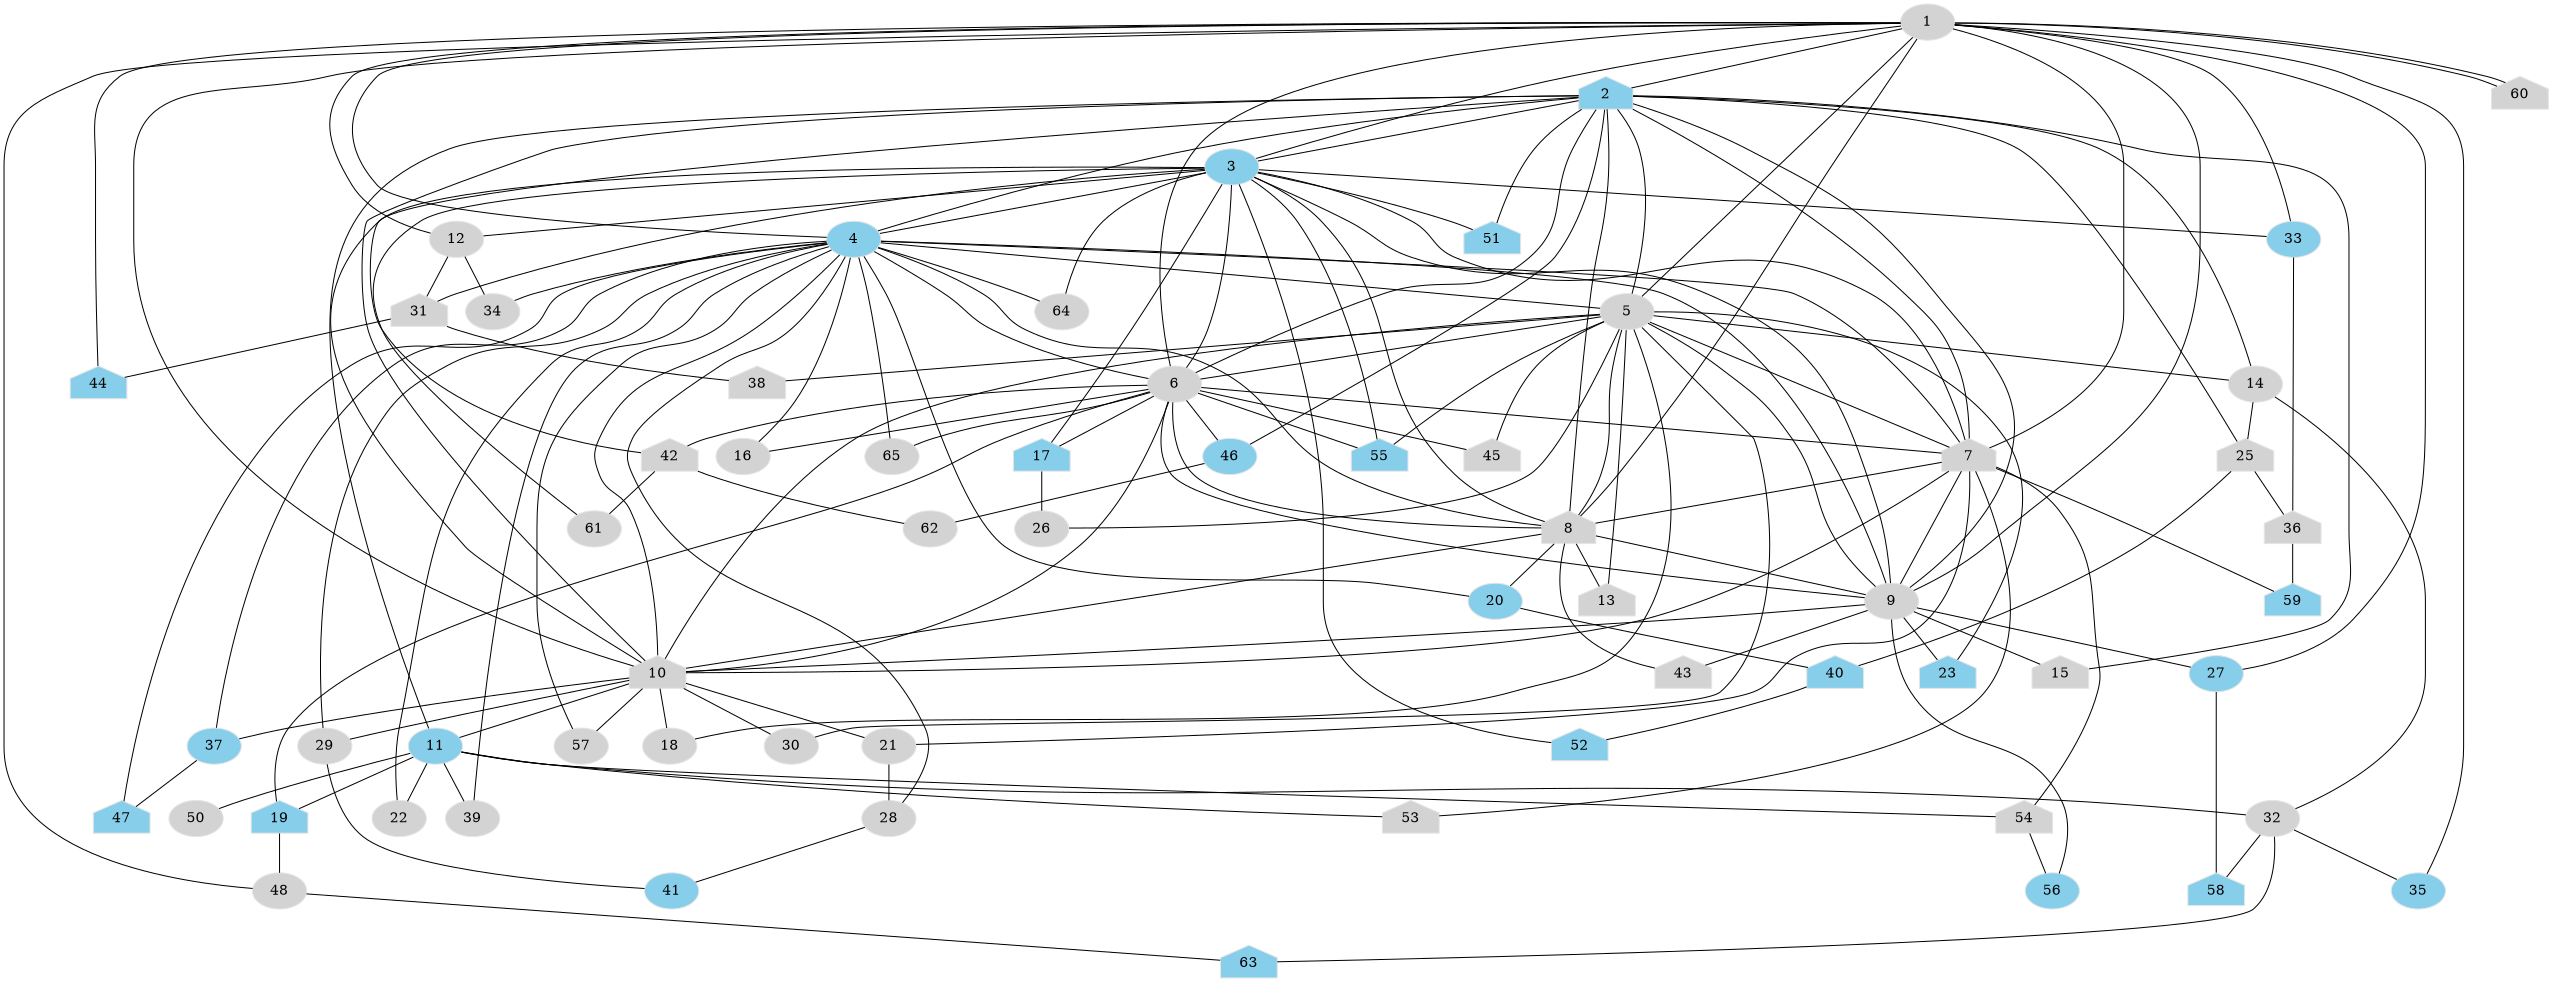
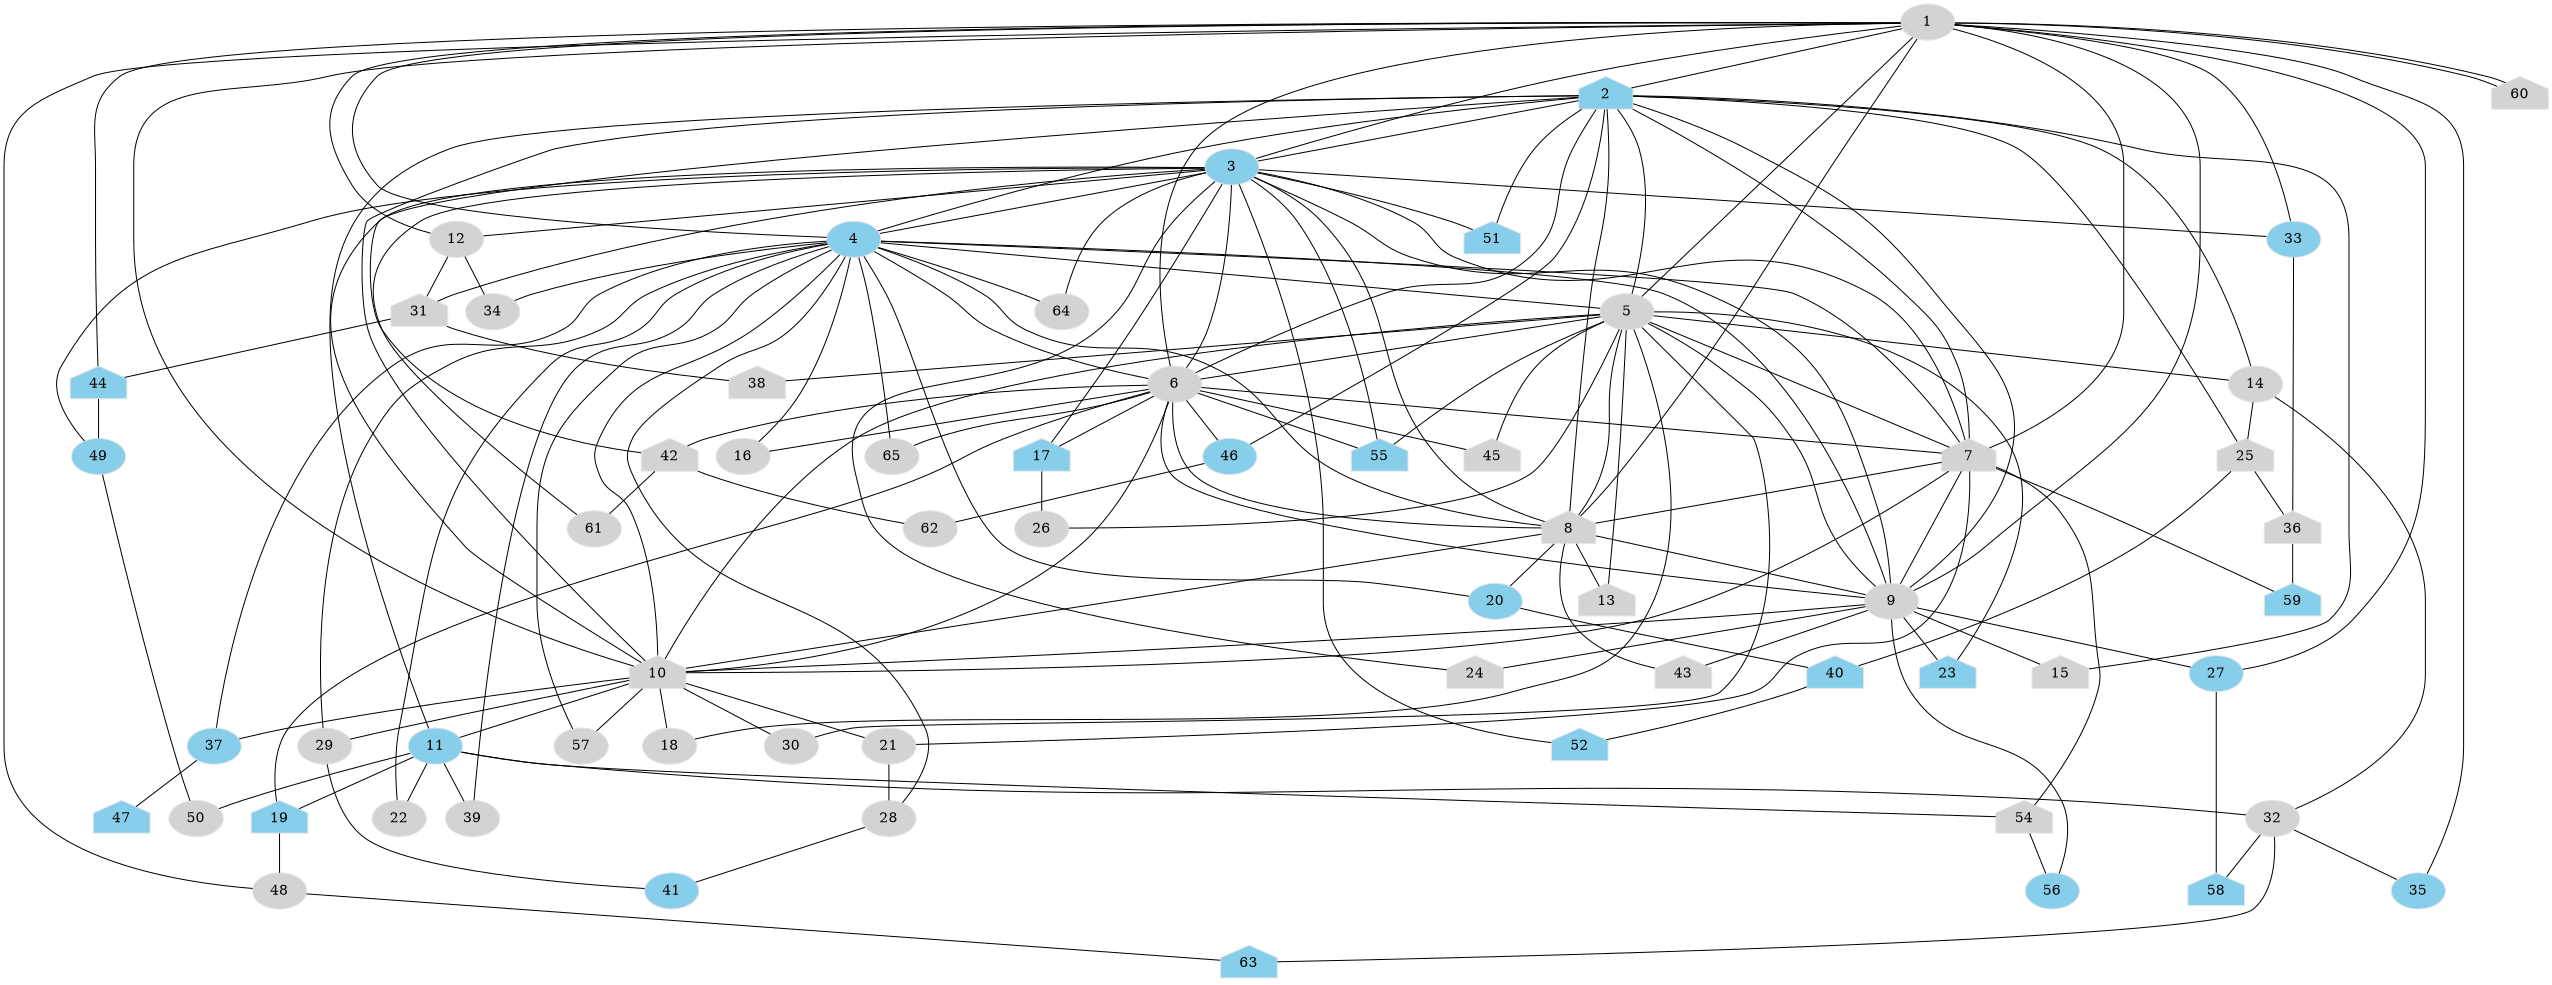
edge "4" -- "47": removed
node "49": added
node "24": added
node "53": removed
